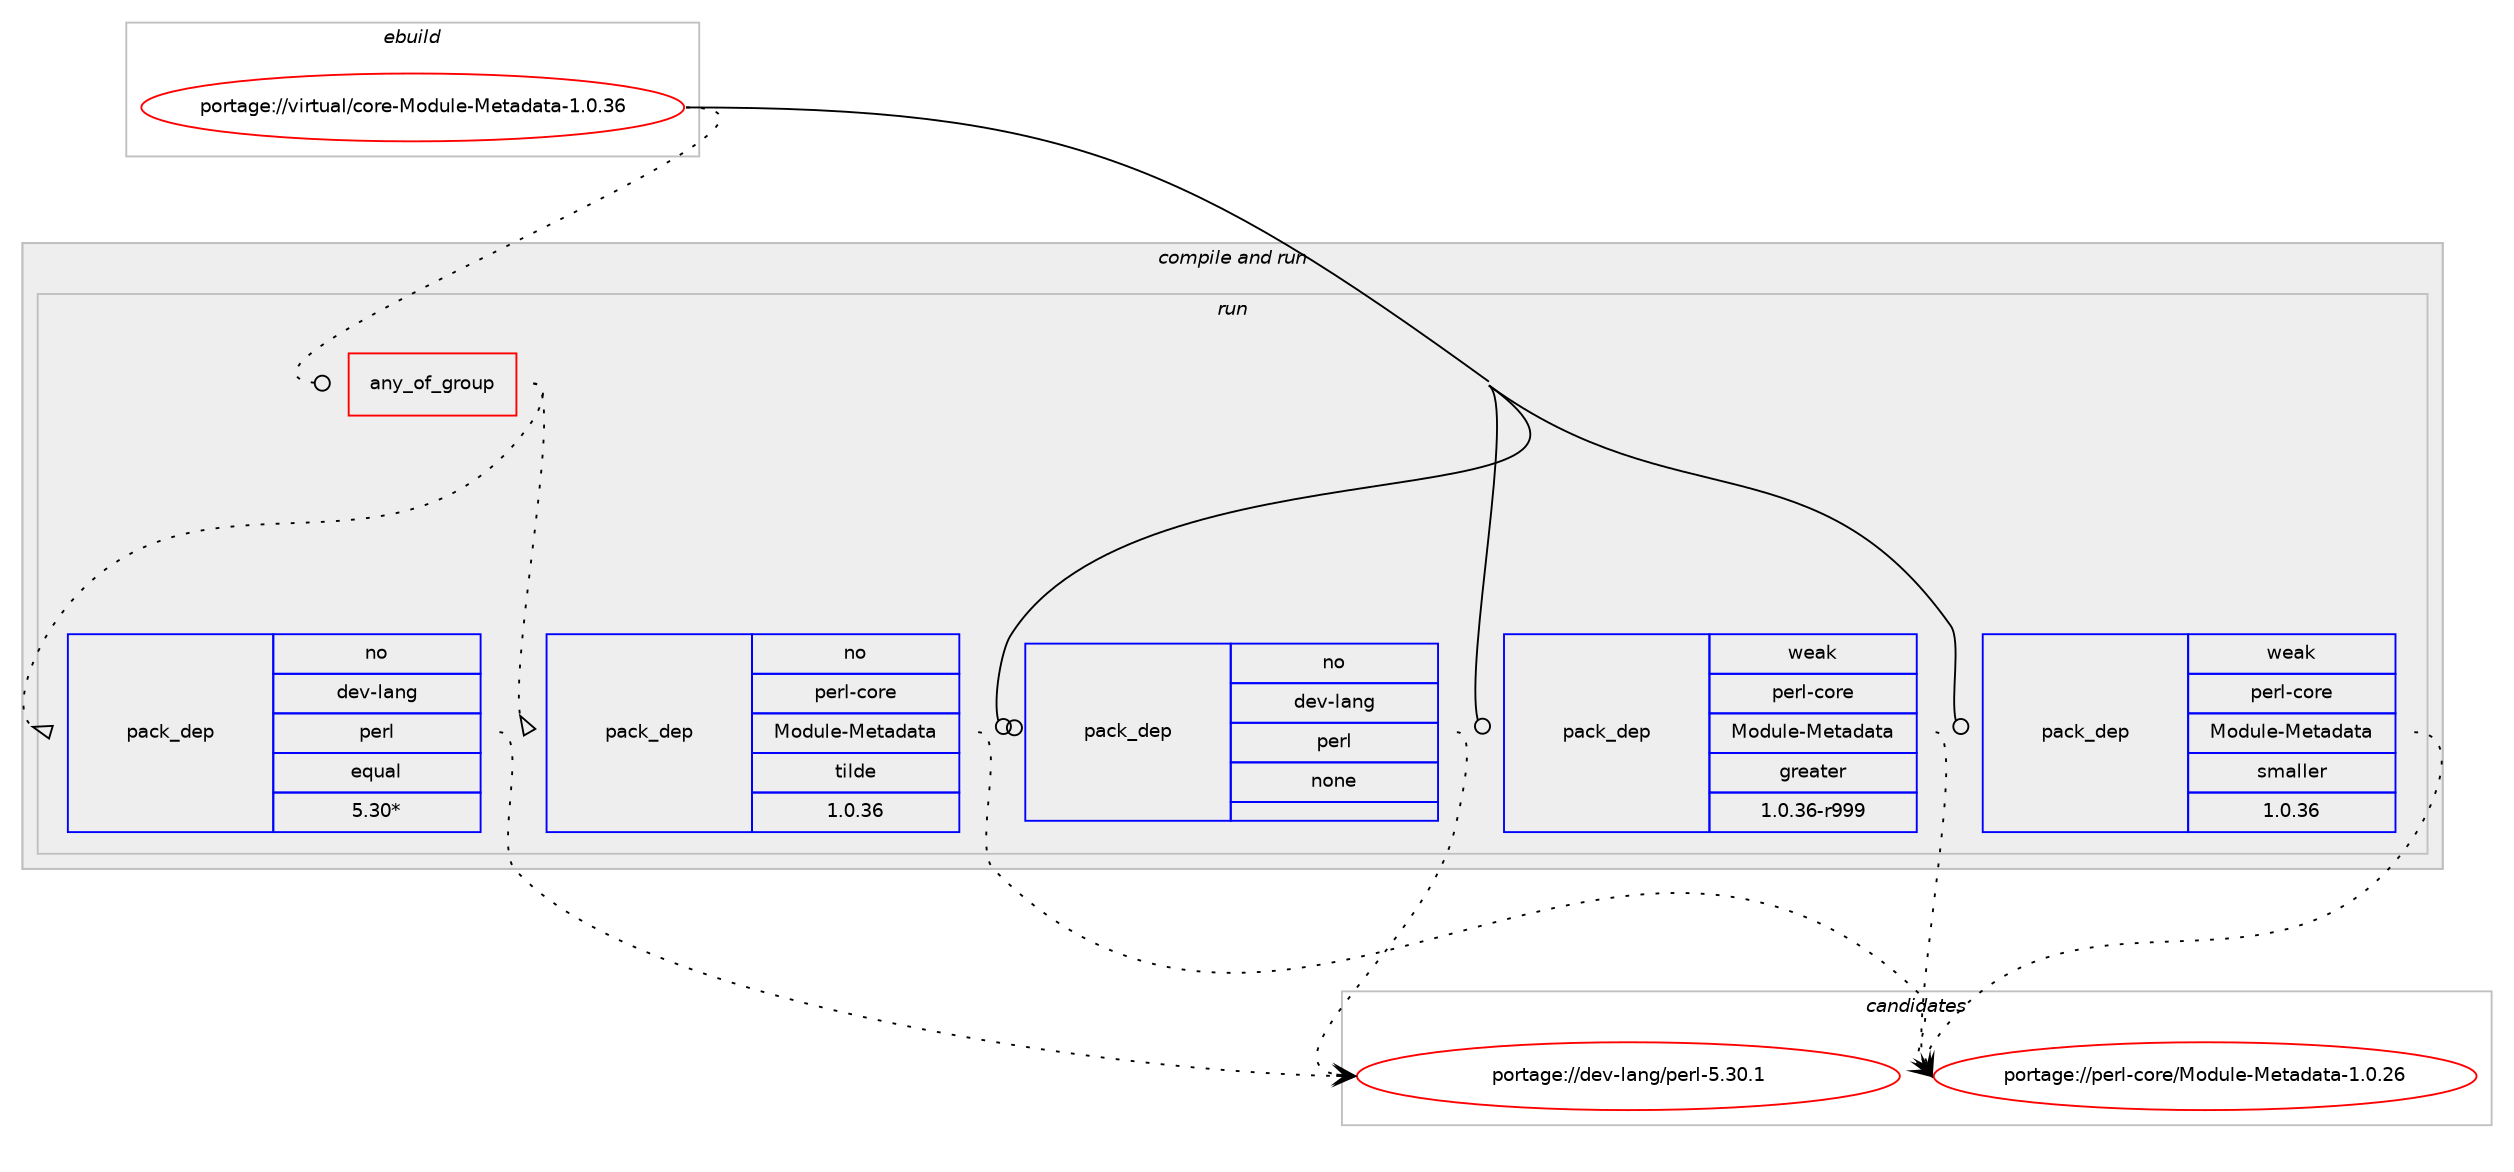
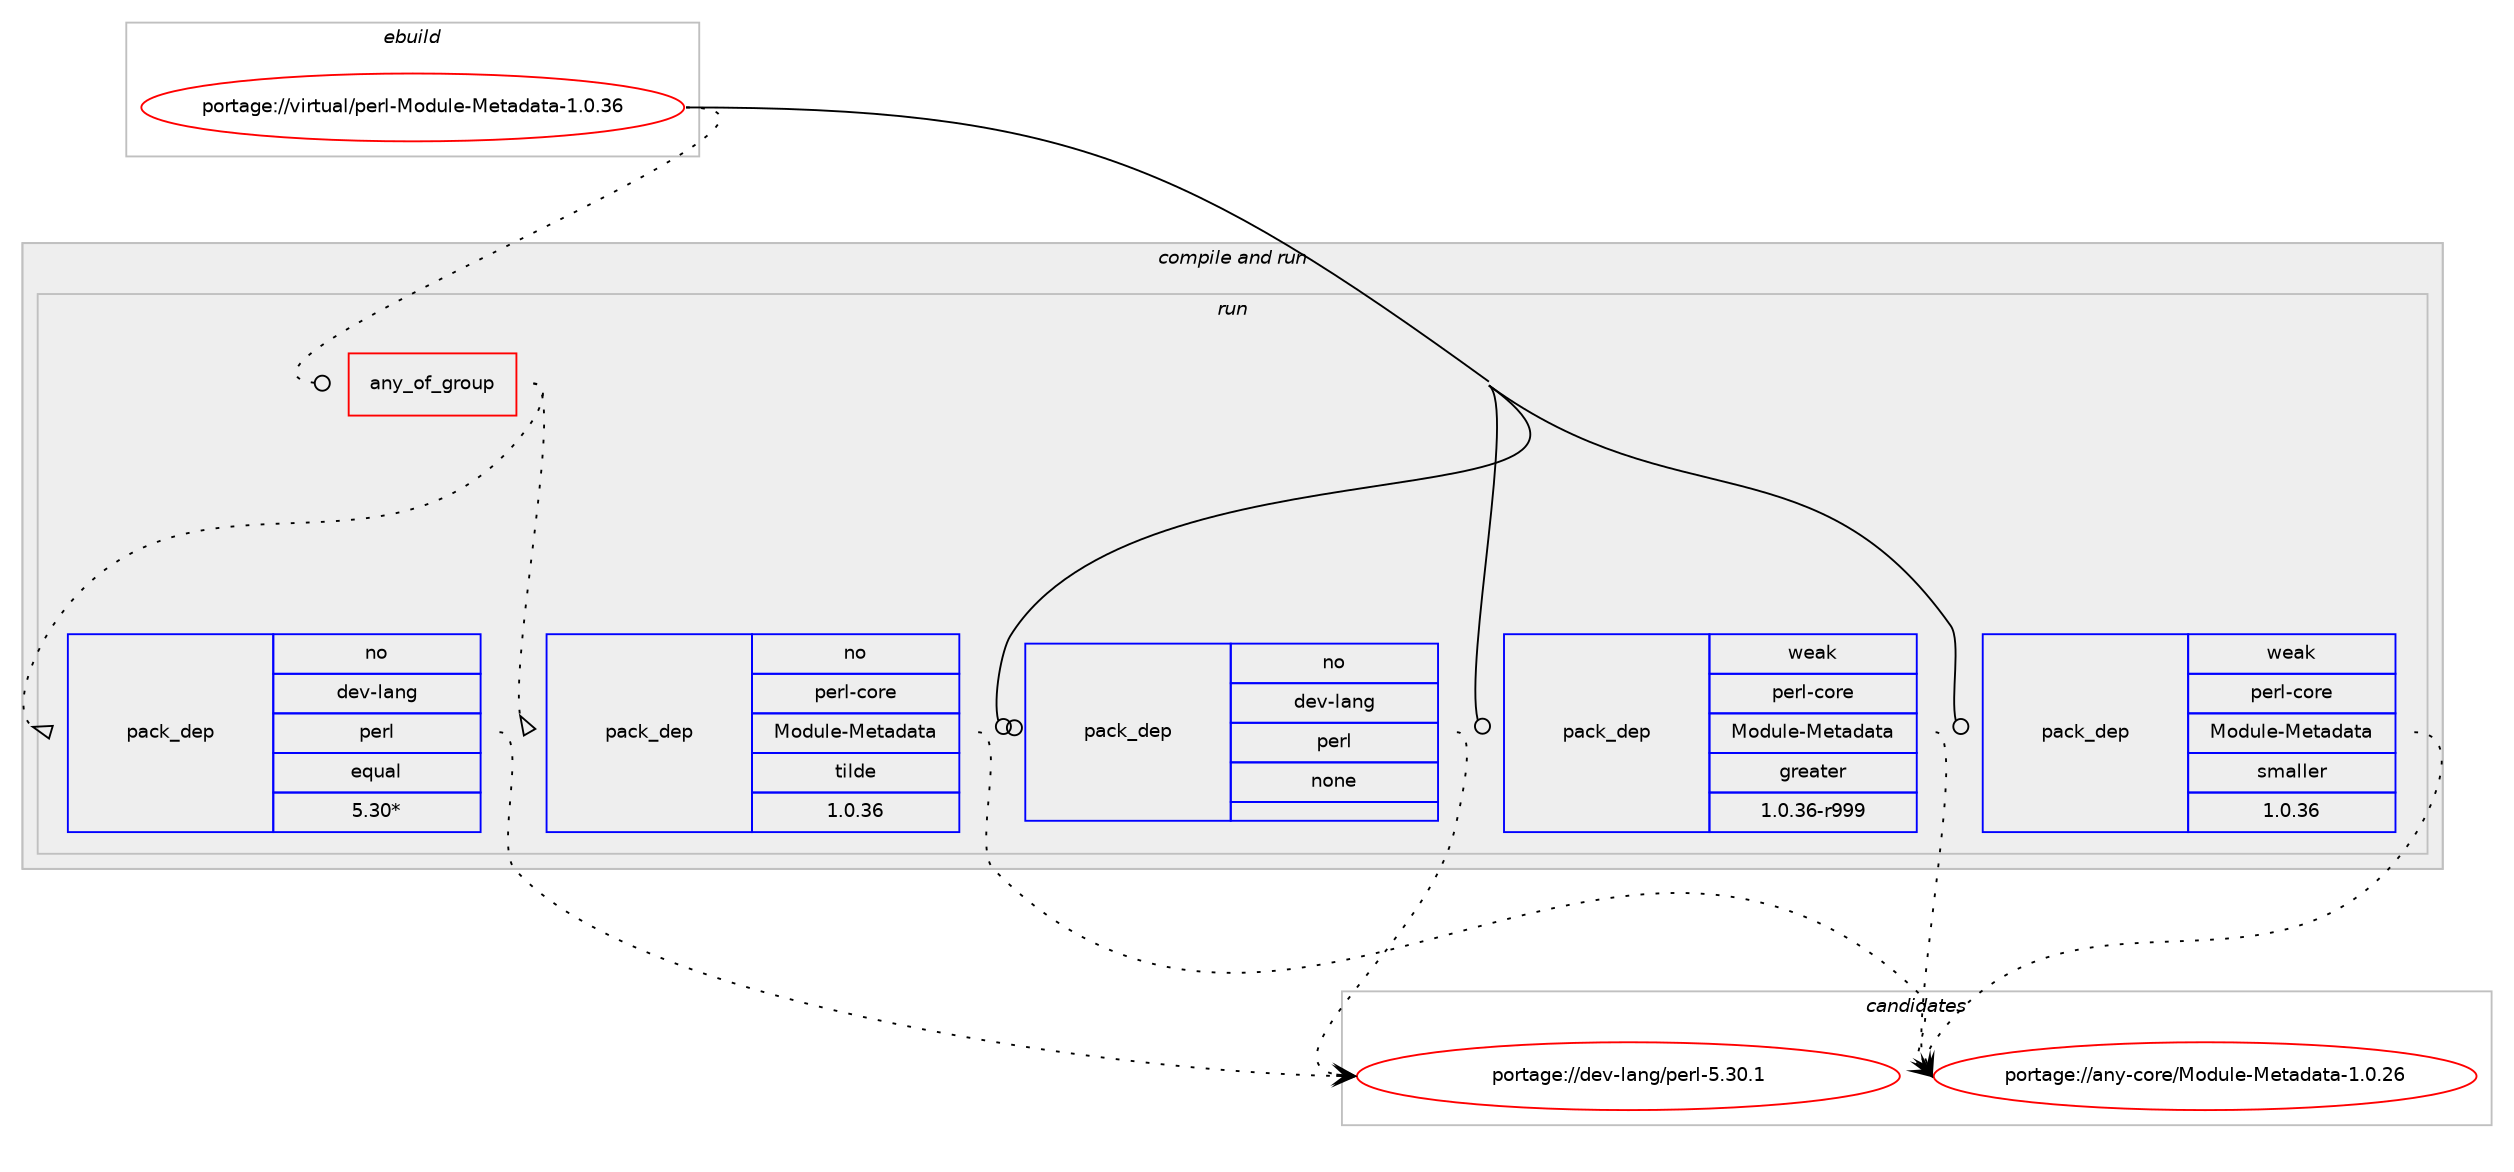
node "portage://virtual/core-Module-Metadata-1.0.36": label "portage://virtual/core-Module-Metadata-1.0.36" -> "portage://virtual/perl-Module-Metadata-1.0.36"
node "portage://perl-core/Module-Metadata-1.0.26": label "portage://perl-core/Module-Metadata-1.0.26" -> "portage://any-core/Module-Metadata-1.0.26"
